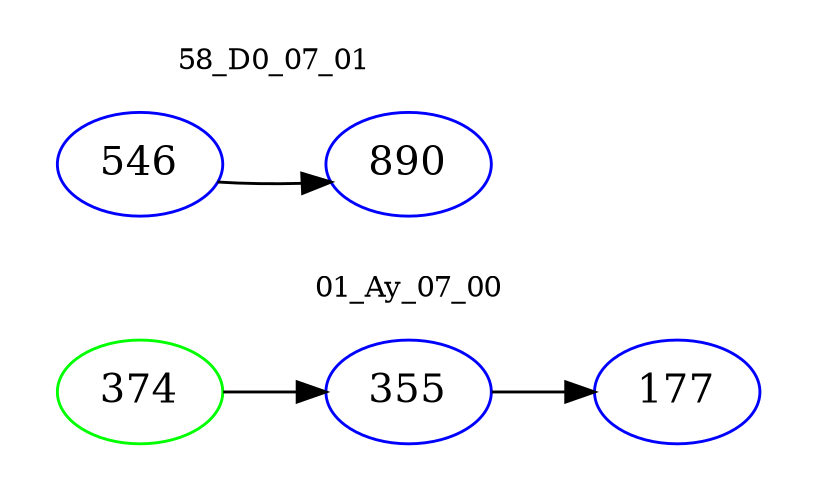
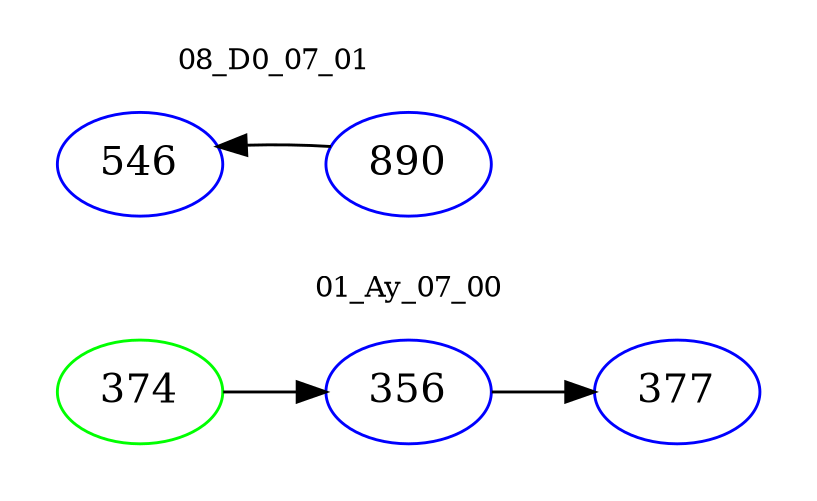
cluster "58_D0_07_01": label "58_D0_07_01" -> "08_D0_07_01"
edge "546" -> "890": reversed
node "355": label "355" -> "356"
node "177": label "177" -> "377"
